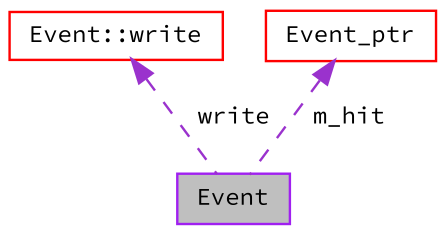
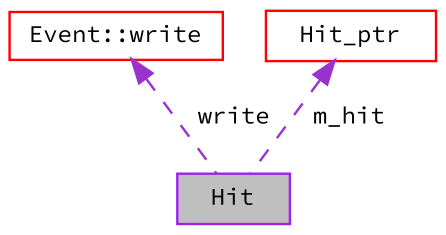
node "Event_ptr": label "Event_ptr" -> "Hit_ptr"
node "Event": label "Event" -> "Hit"
